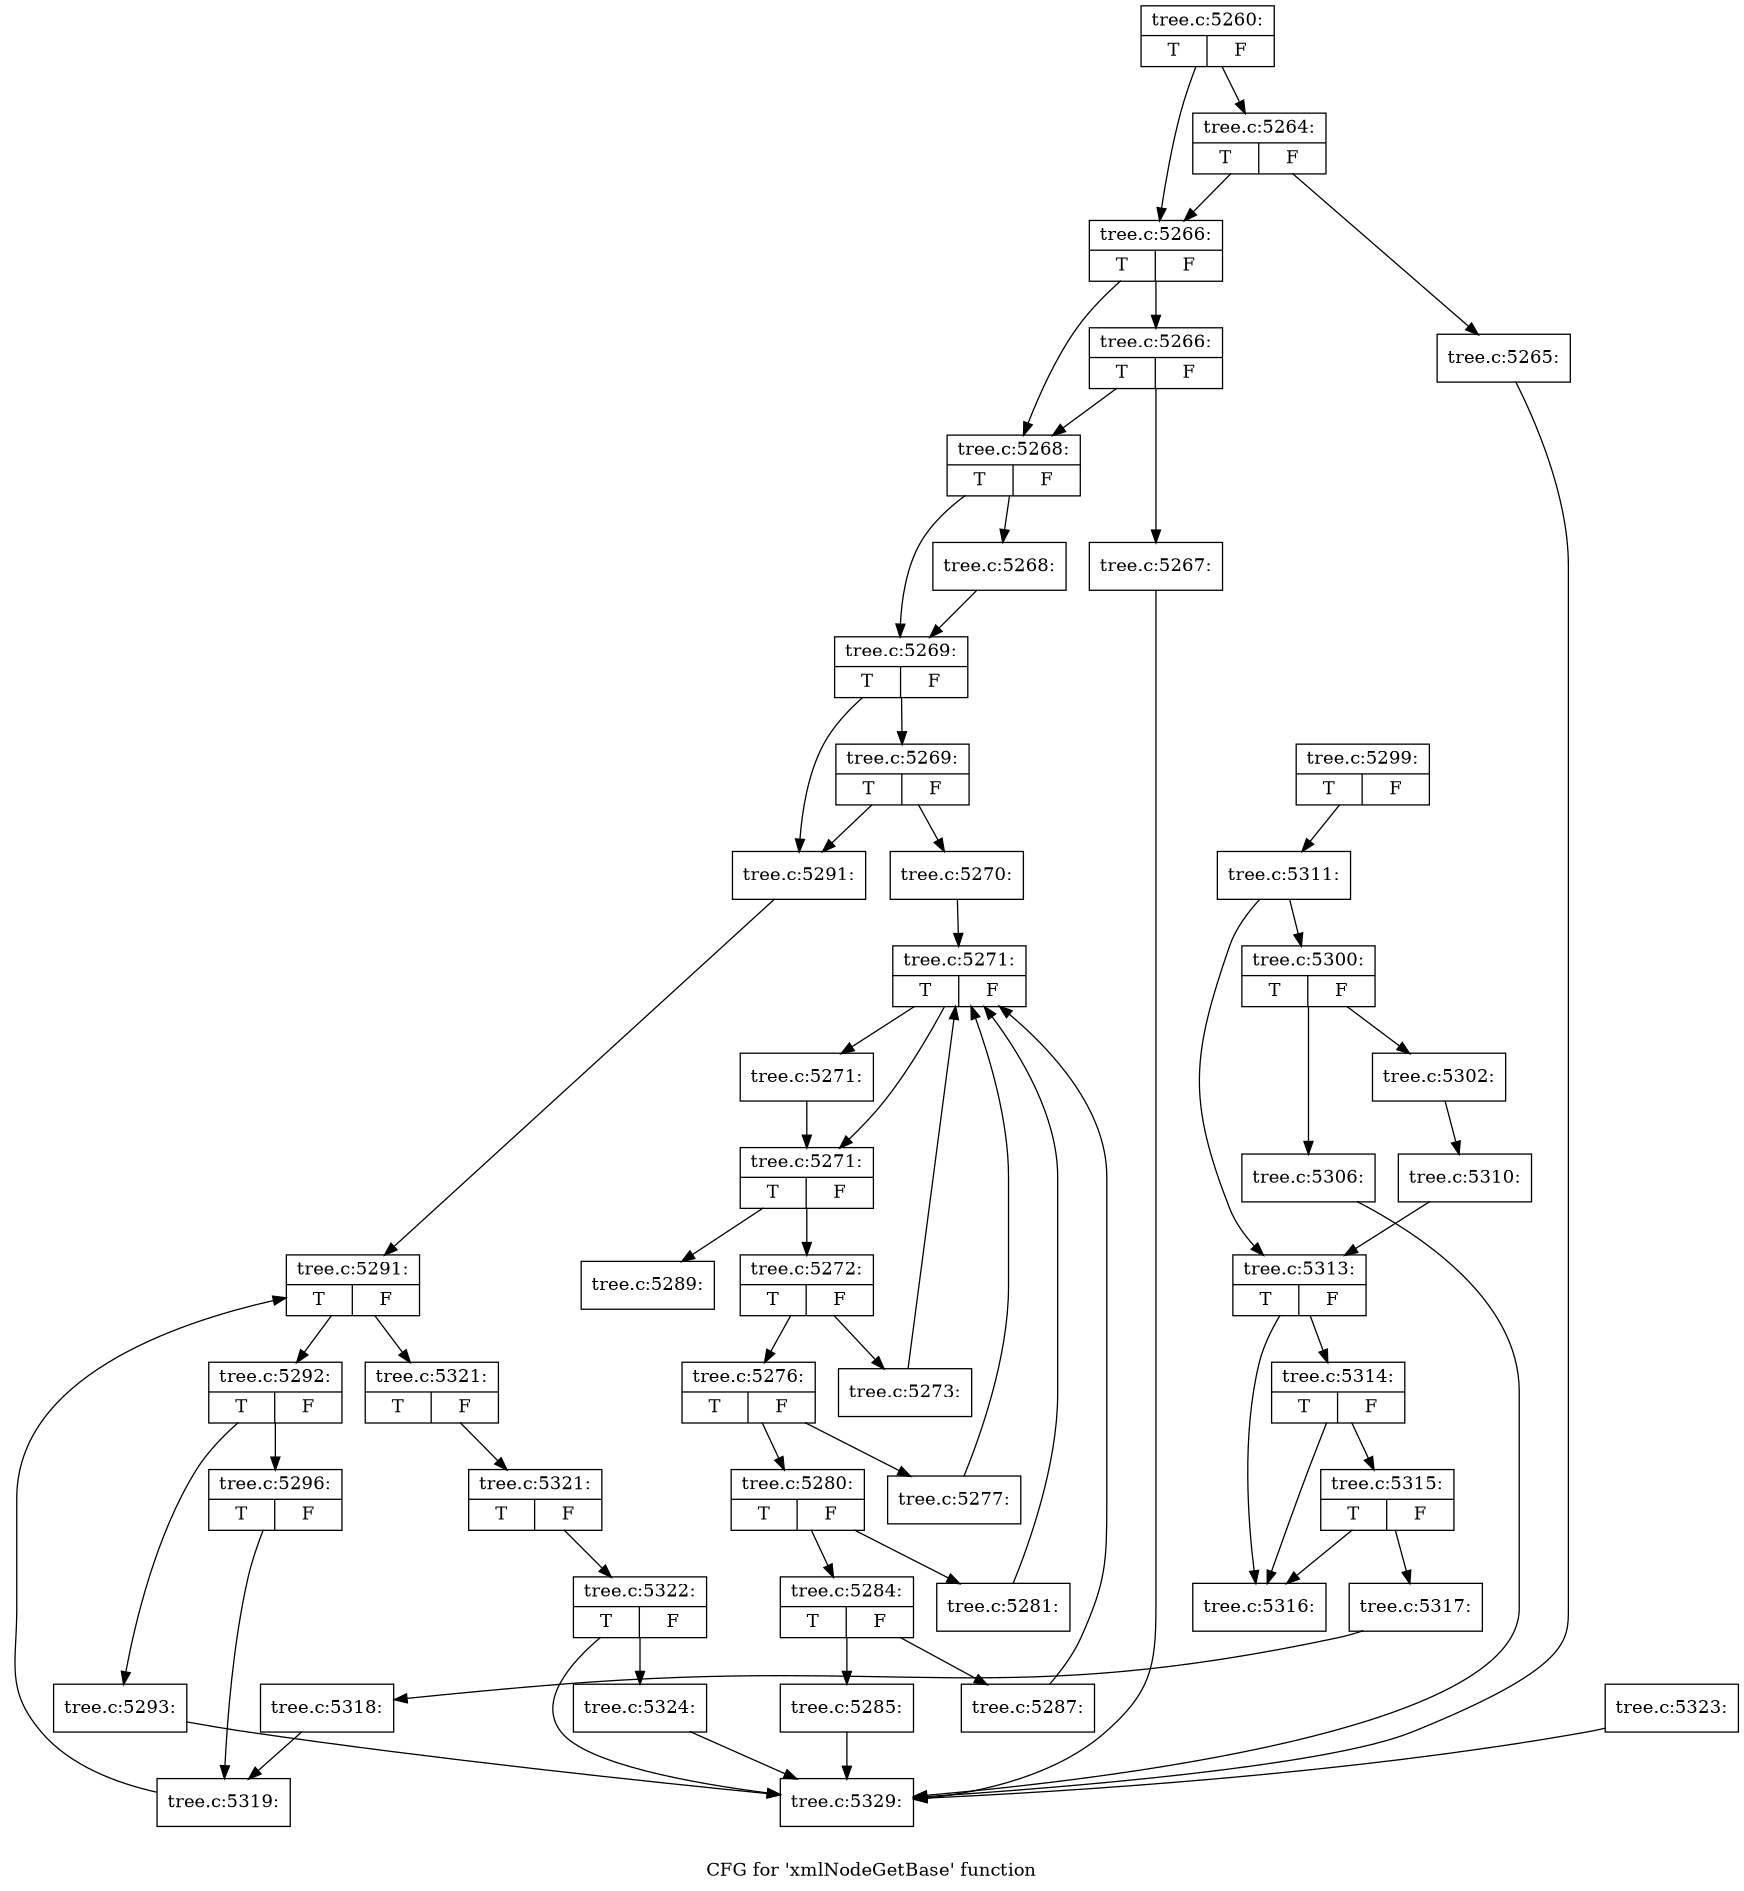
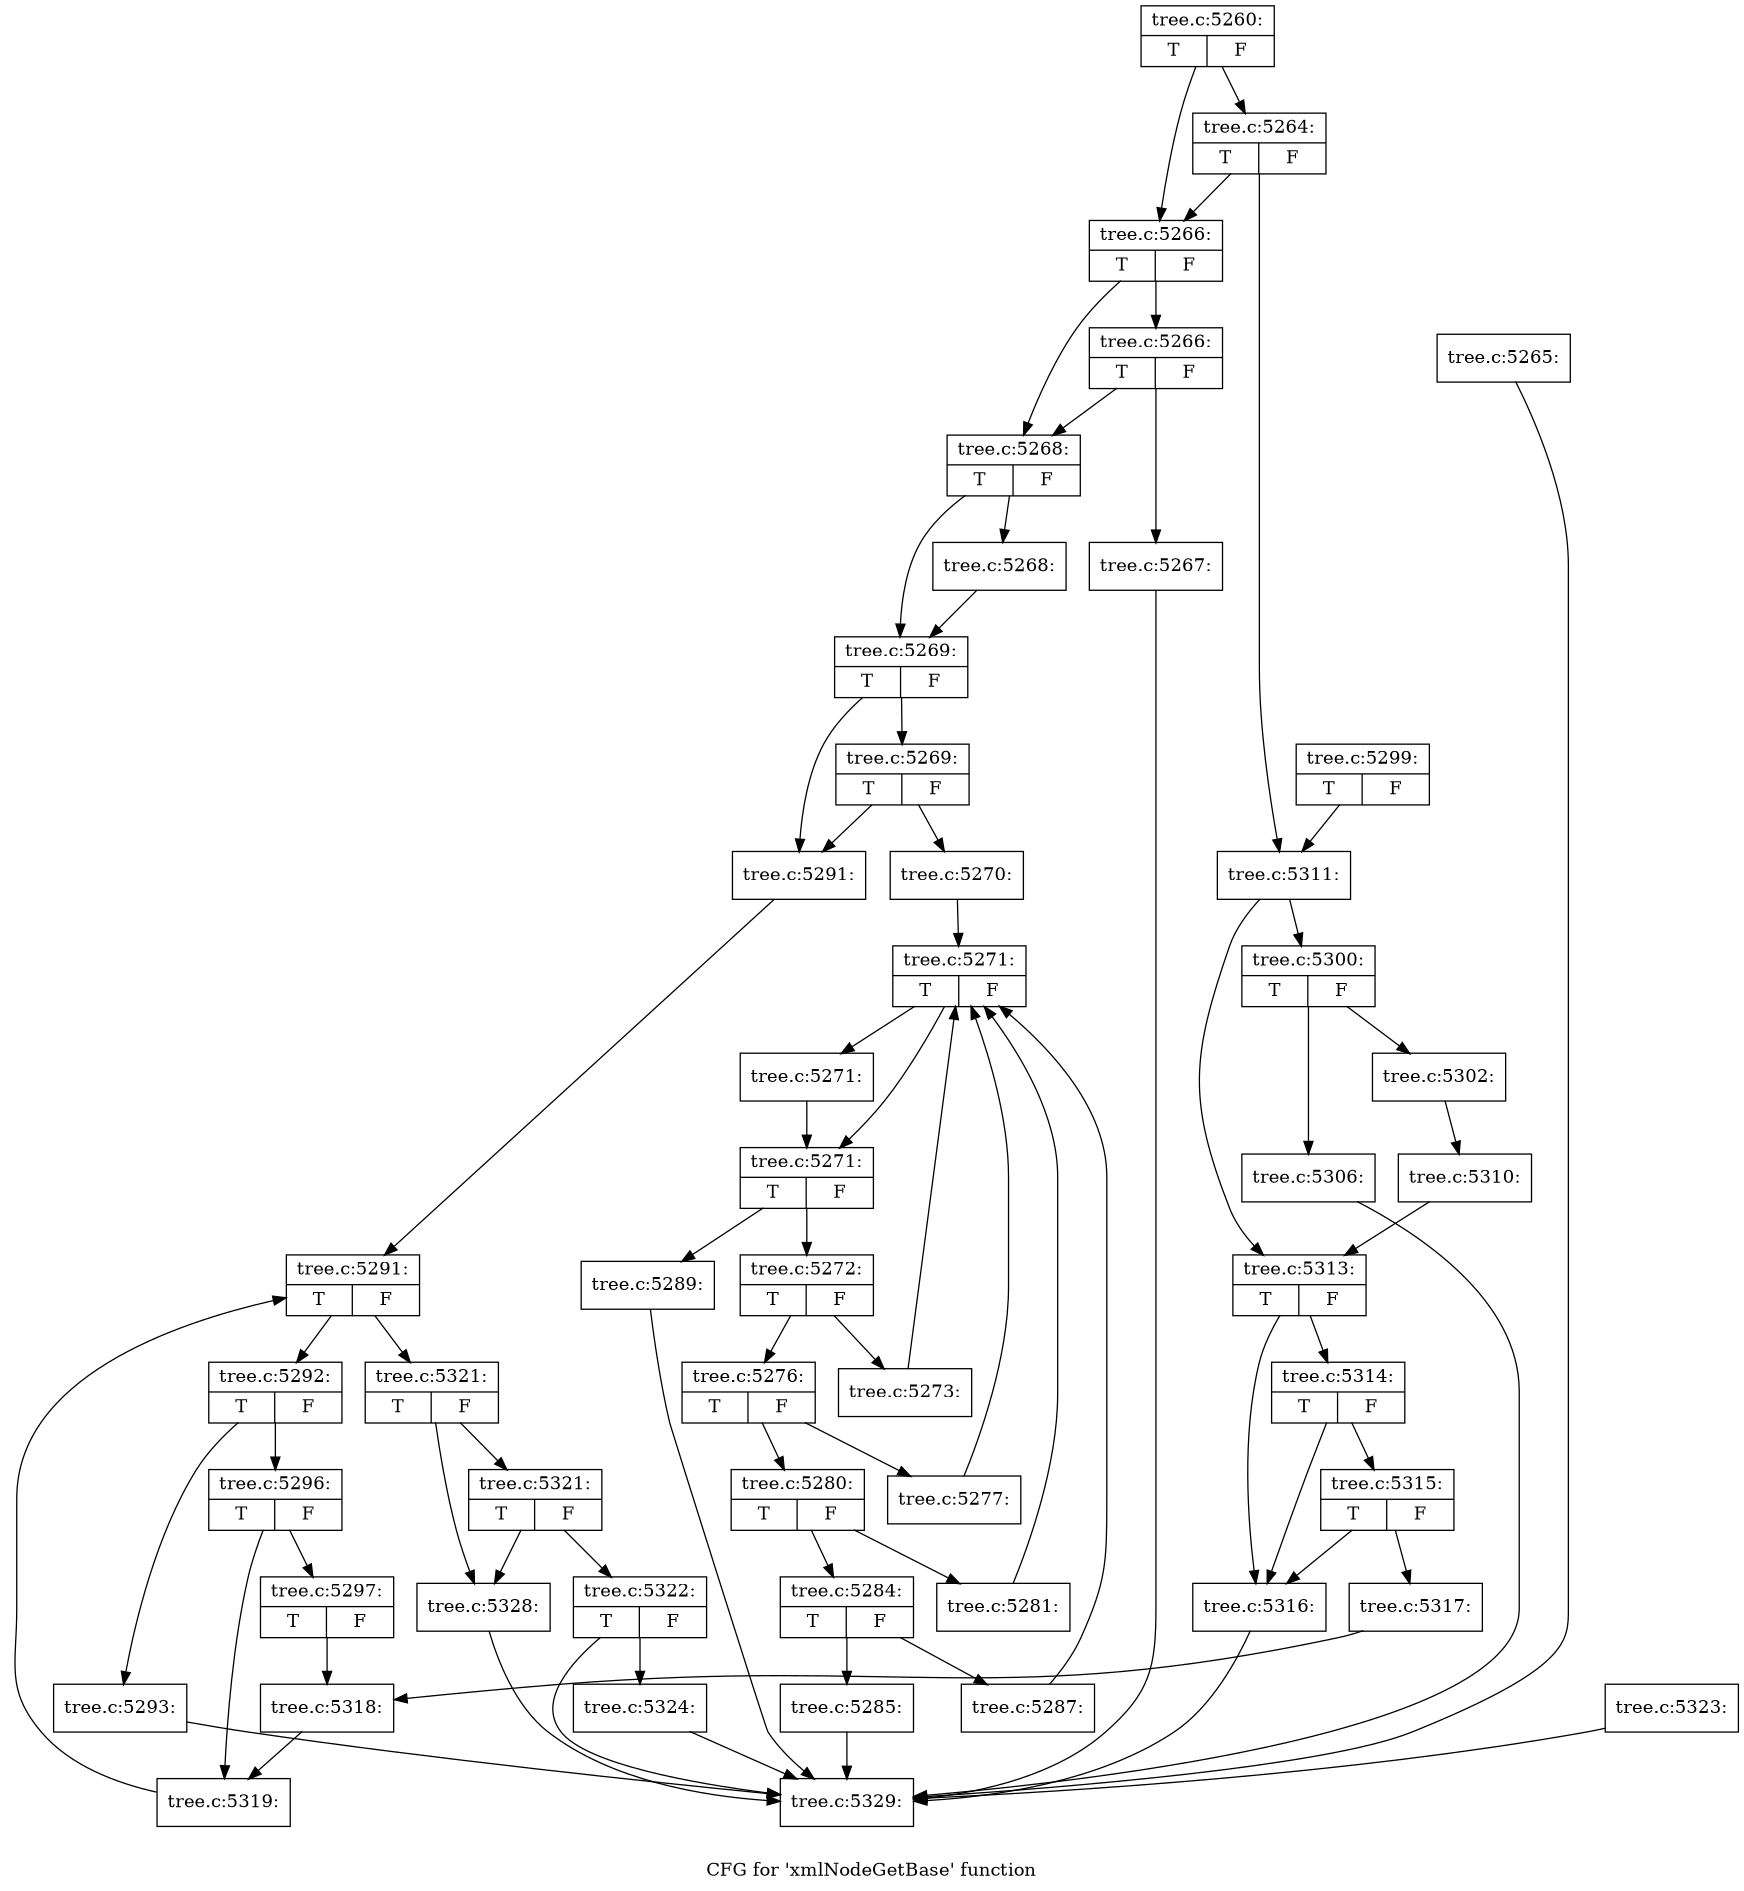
edge "tree.c:5264:" -> "tree.c:5265:": now "tree.c:5264:" -> "tree.c:5311:"
edge "tree.c:5289:" -> "tree.c:5329:": added
node "tree.c:5297:": added
node "tree.c:5328:": added
edge "tree.c:5316:" -> "tree.c:5329:": added
